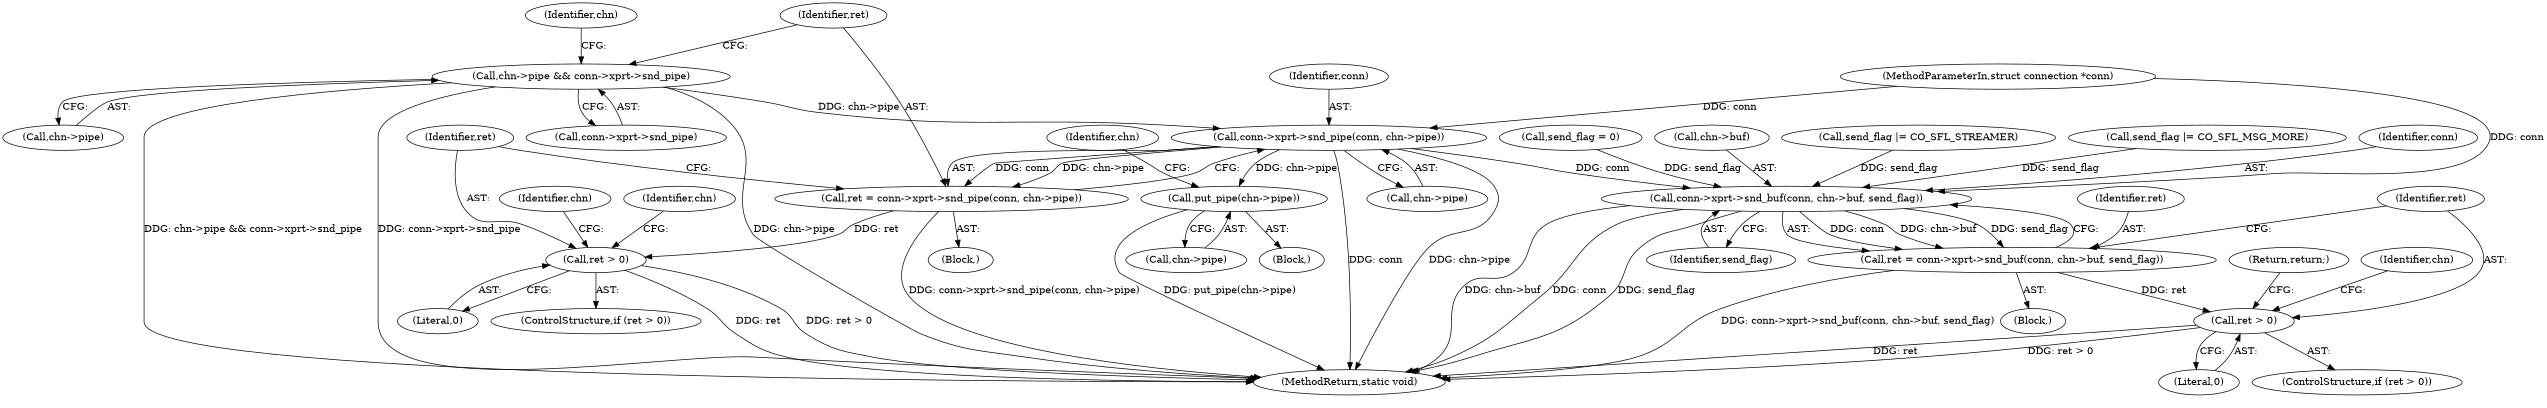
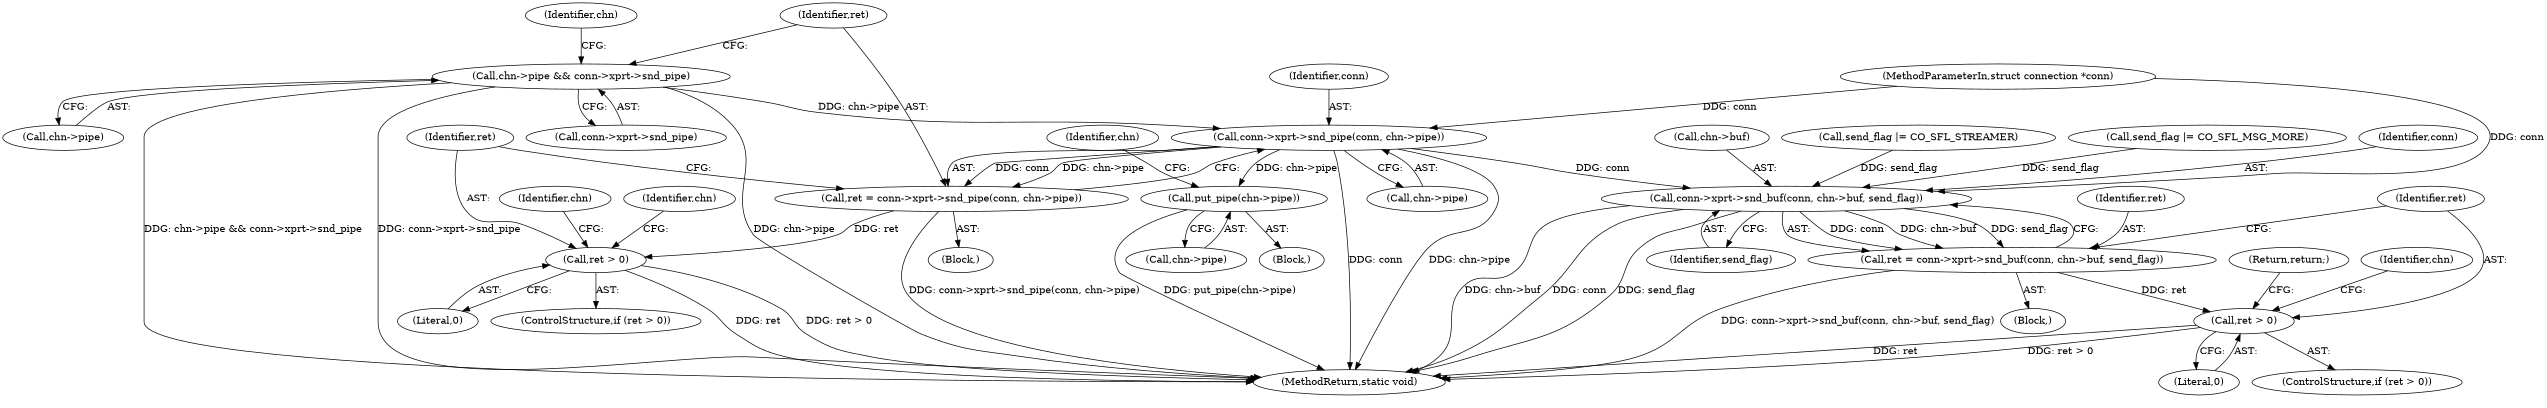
node "(Call,send_flag = 0)": removed
